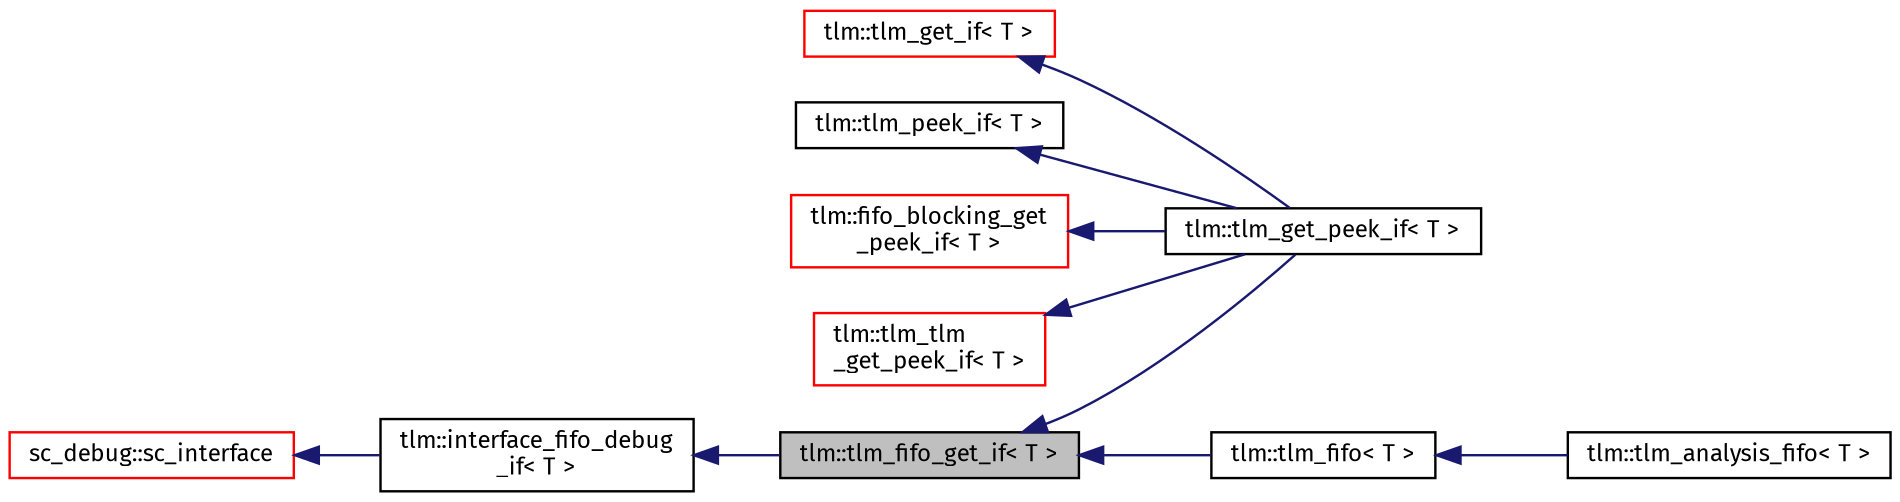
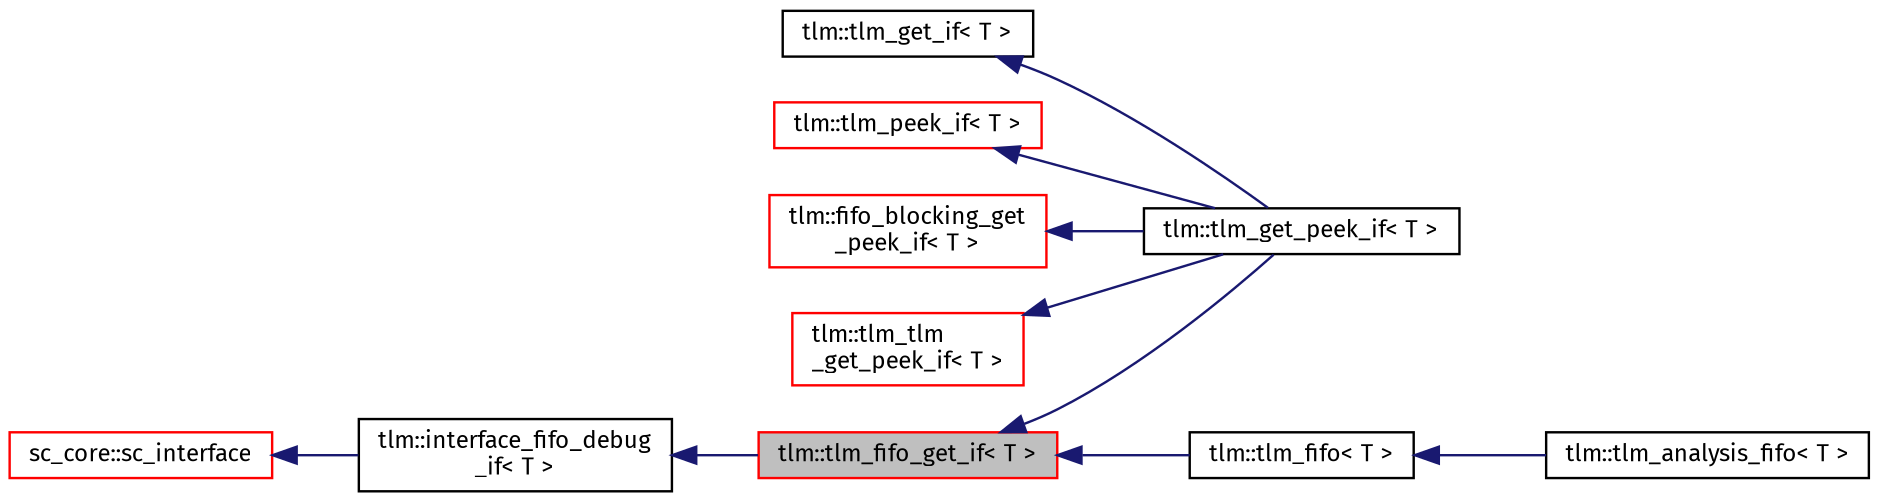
node "tlm::tlm_get_if< T >": color red -> black
node "tlm::tlm_peek_if< T >": color black -> red
node "sc_debug::sc_interface": label "sc_debug::sc_interface" -> "sc_core::sc_interface"
node "tlm::tlm_fifo_get_if< T >": color black -> red
